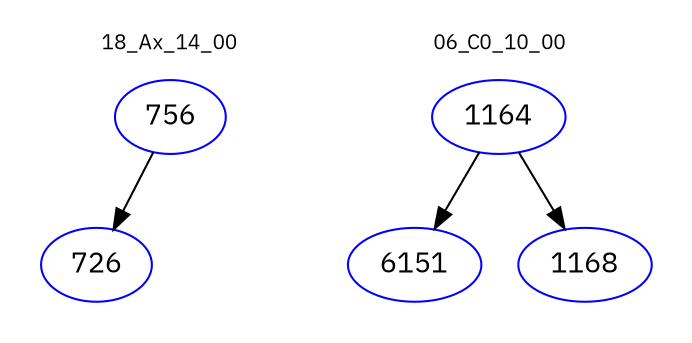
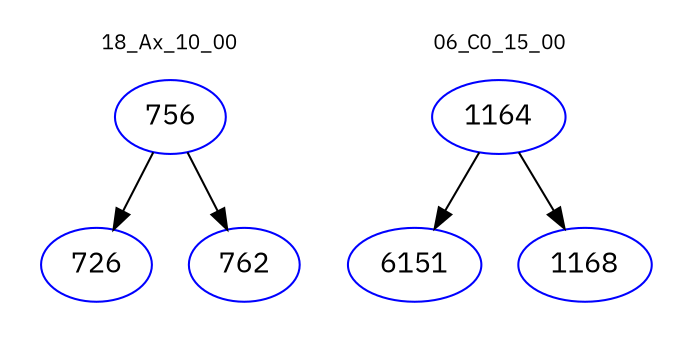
cluster "18_Ax_14_00": label "18_Ax_14_00" -> "18_Ax_10_00"
cluster "06_C0_10_00": label "06_C0_10_00" -> "06_C0_15_00"
node "762": added
